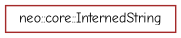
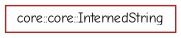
node "neo::core::InternedString": label "neo::core::InternedString" -> "core::core::InternedString"
